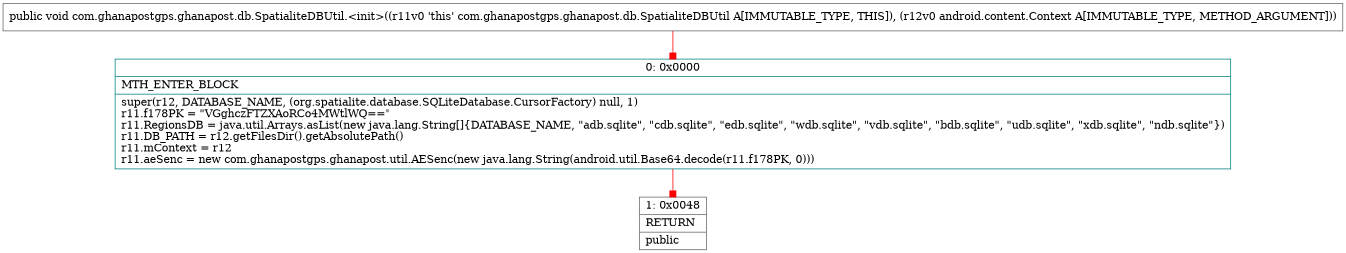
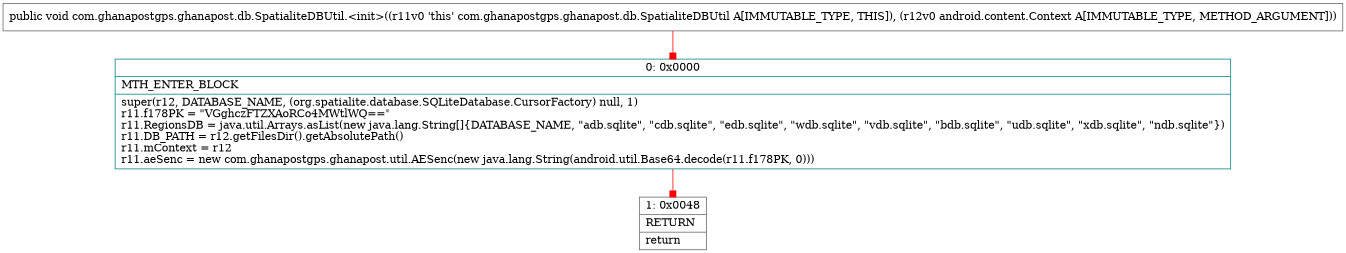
node "1: 0x0048": text "public" -> "return"
